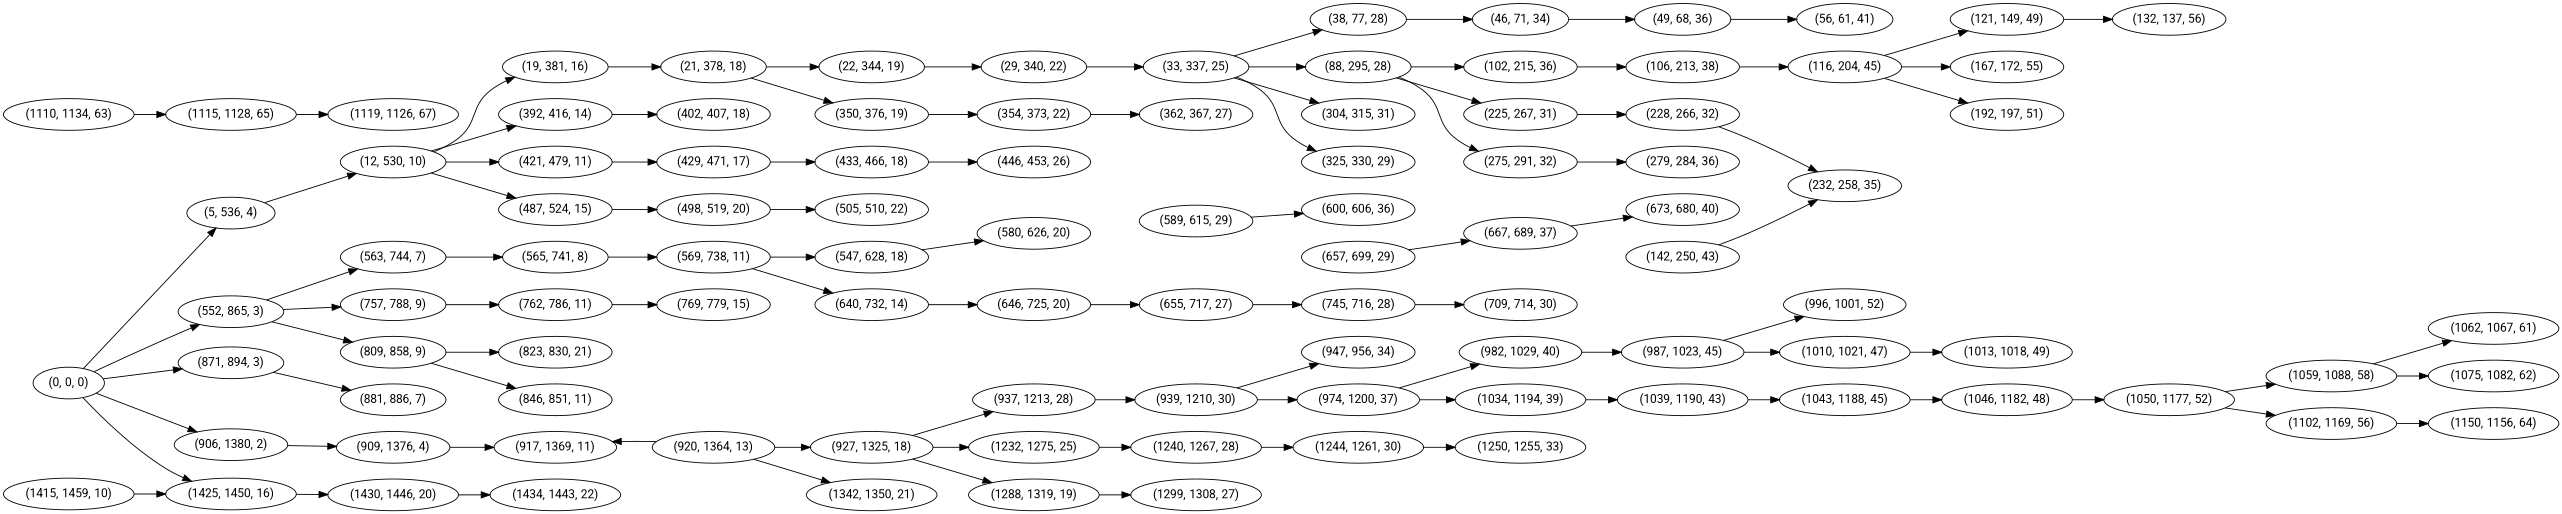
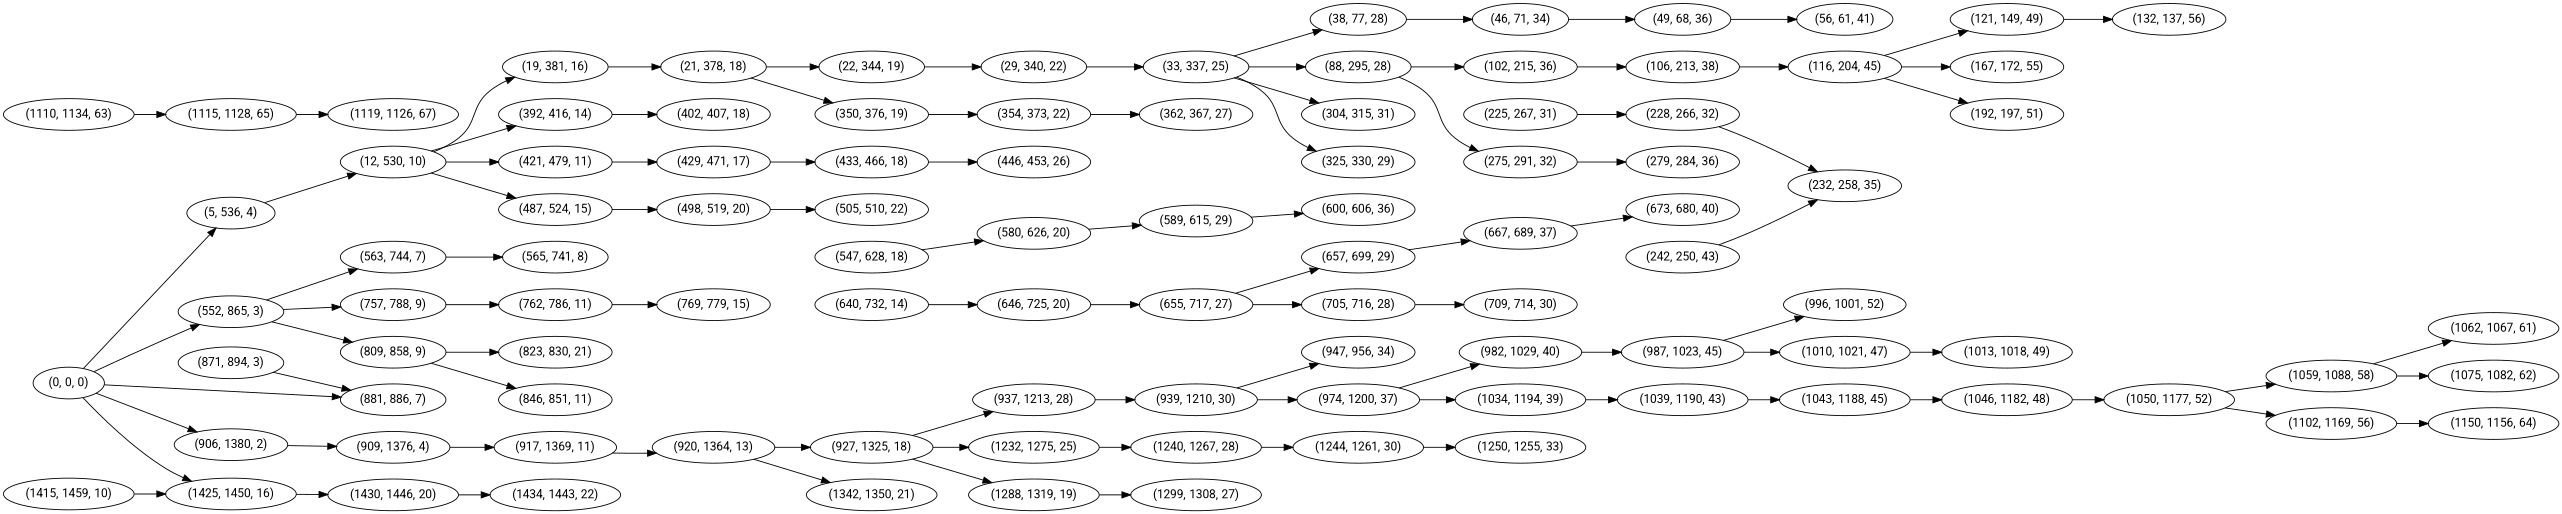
edge "(88, 295, 28)" -> "(225, 267, 31)": removed
edge "(580, 626, 20)" -> "(589, 615, 29)": added
node "(569, 738, 11)": removed
node "(142, 250, 43)": label "(142, 250, 43)" -> "(242, 250, 43)"
edge "(655, 717, 27)" -> "(657, 699, 29)": added
node "(745, 716, 28)": label "(745, 716, 28)" -> "(705, 716, 28)"
edge "(0, 0, 0)" -> "(871, 894, 3)": now "(0, 0, 0)" -> "(881, 886, 7)"
edge "(920, 1364, 13)" -> "(917, 1369, 11)": reversed
